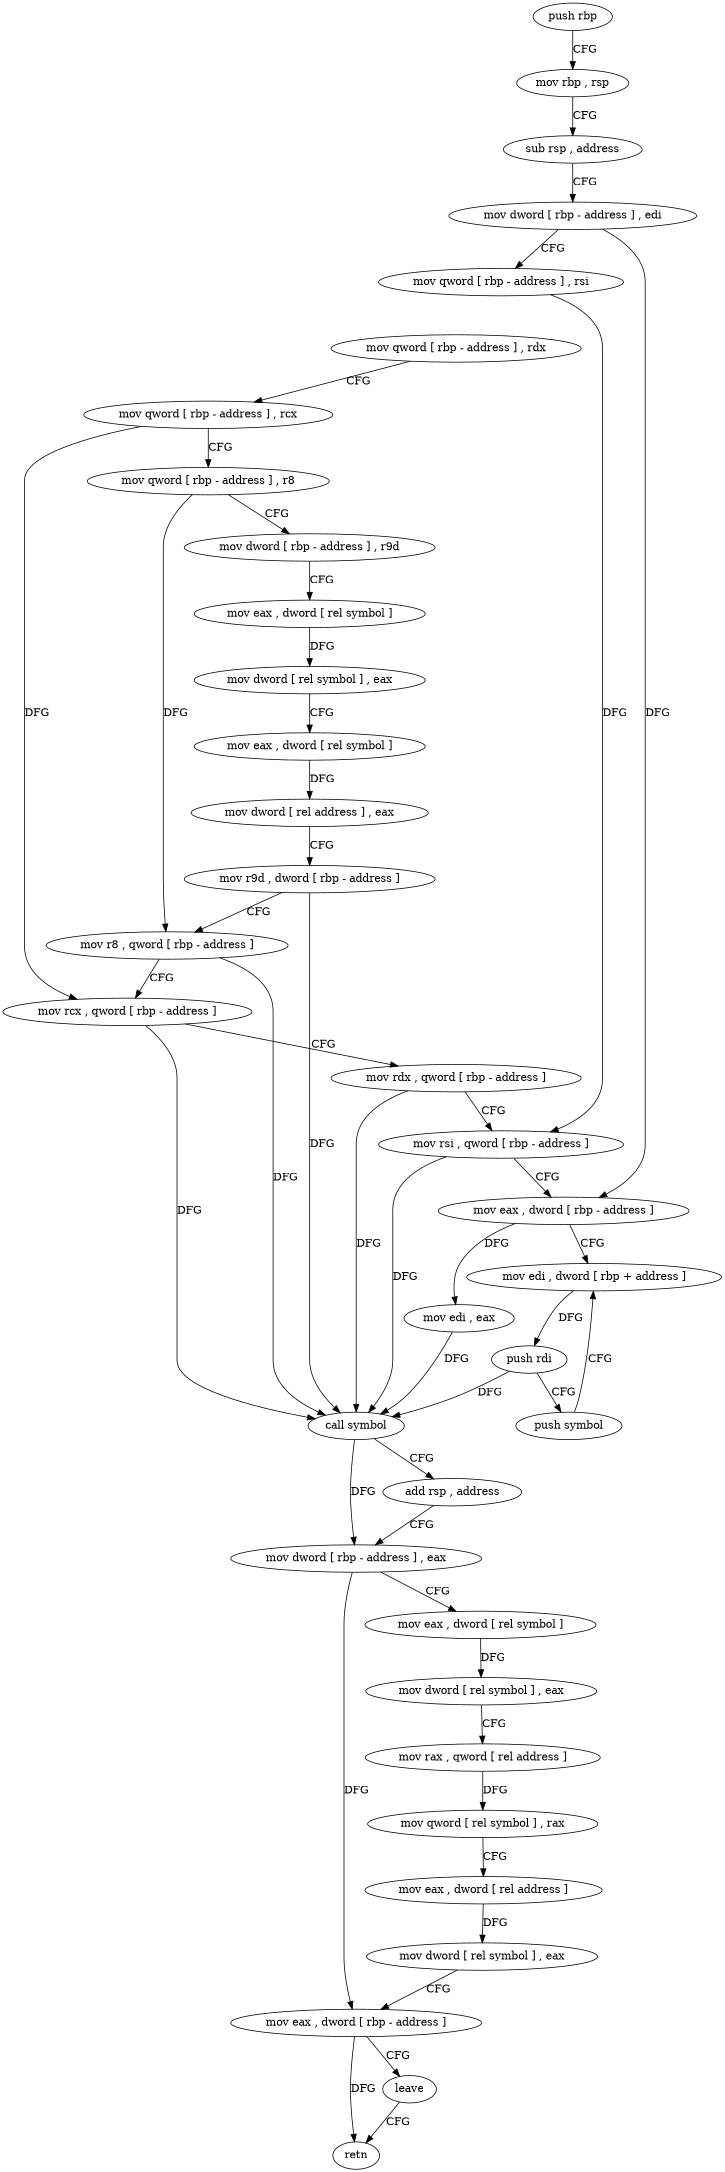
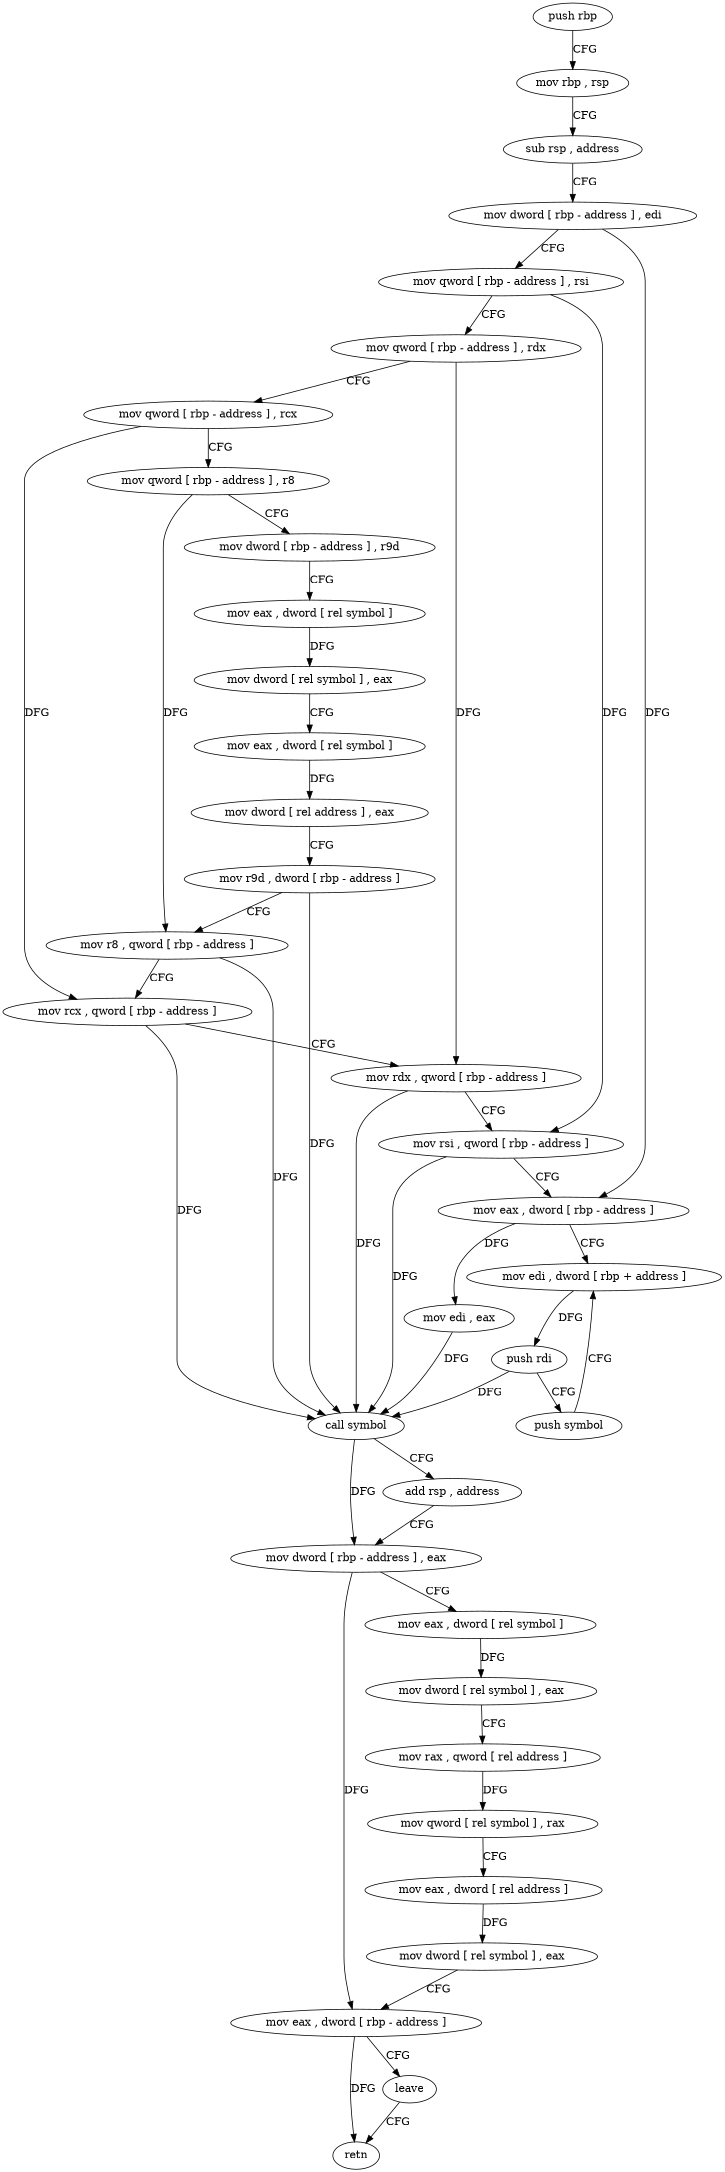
edge "mov qword [ rbp - address ] , rsi" -> "mov qword [ rbp - address ] , rdx": added, label "CFG"
edge "mov qword [ rbp - address ] , rdx" -> "mov rdx , qword [ rbp - address ]": added, label "DFG"
